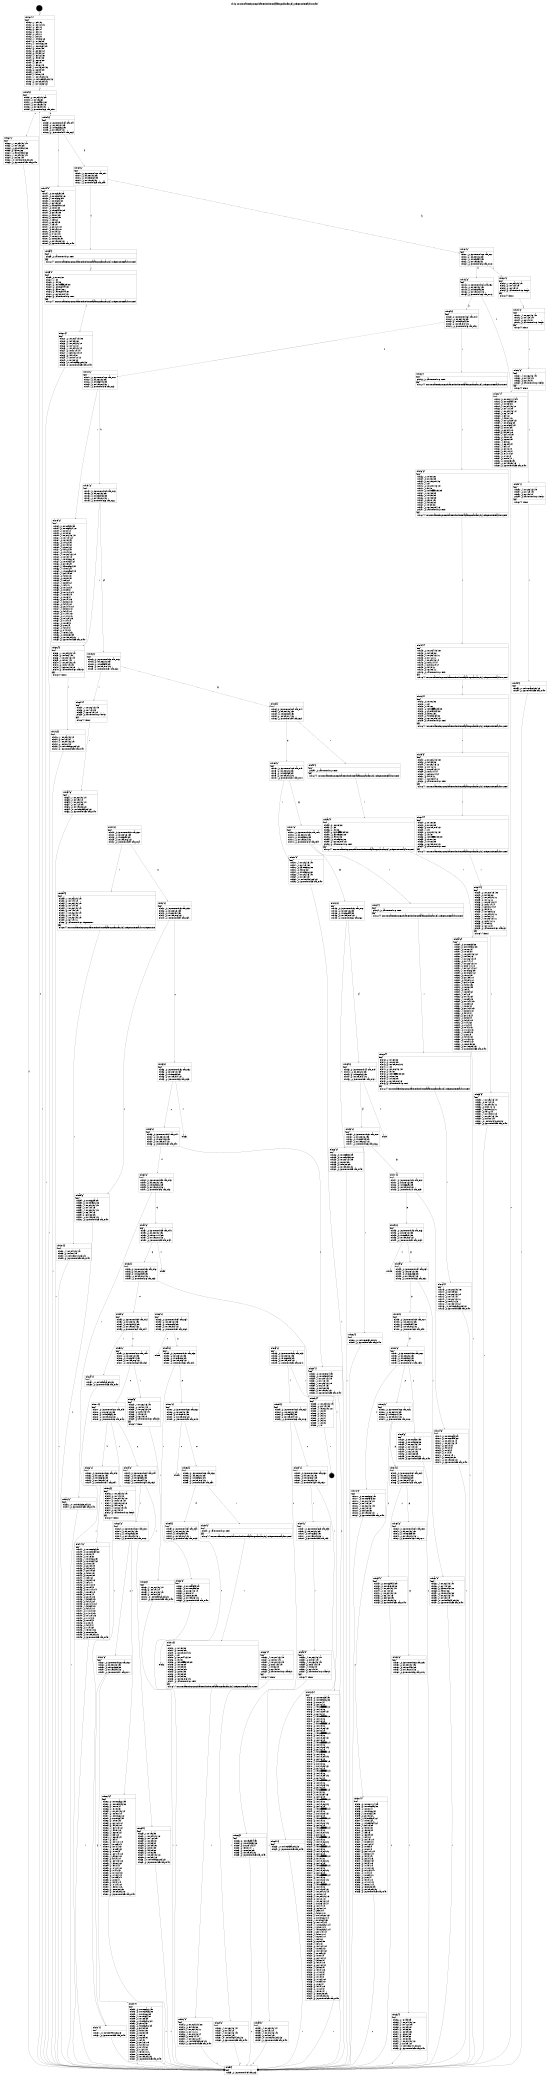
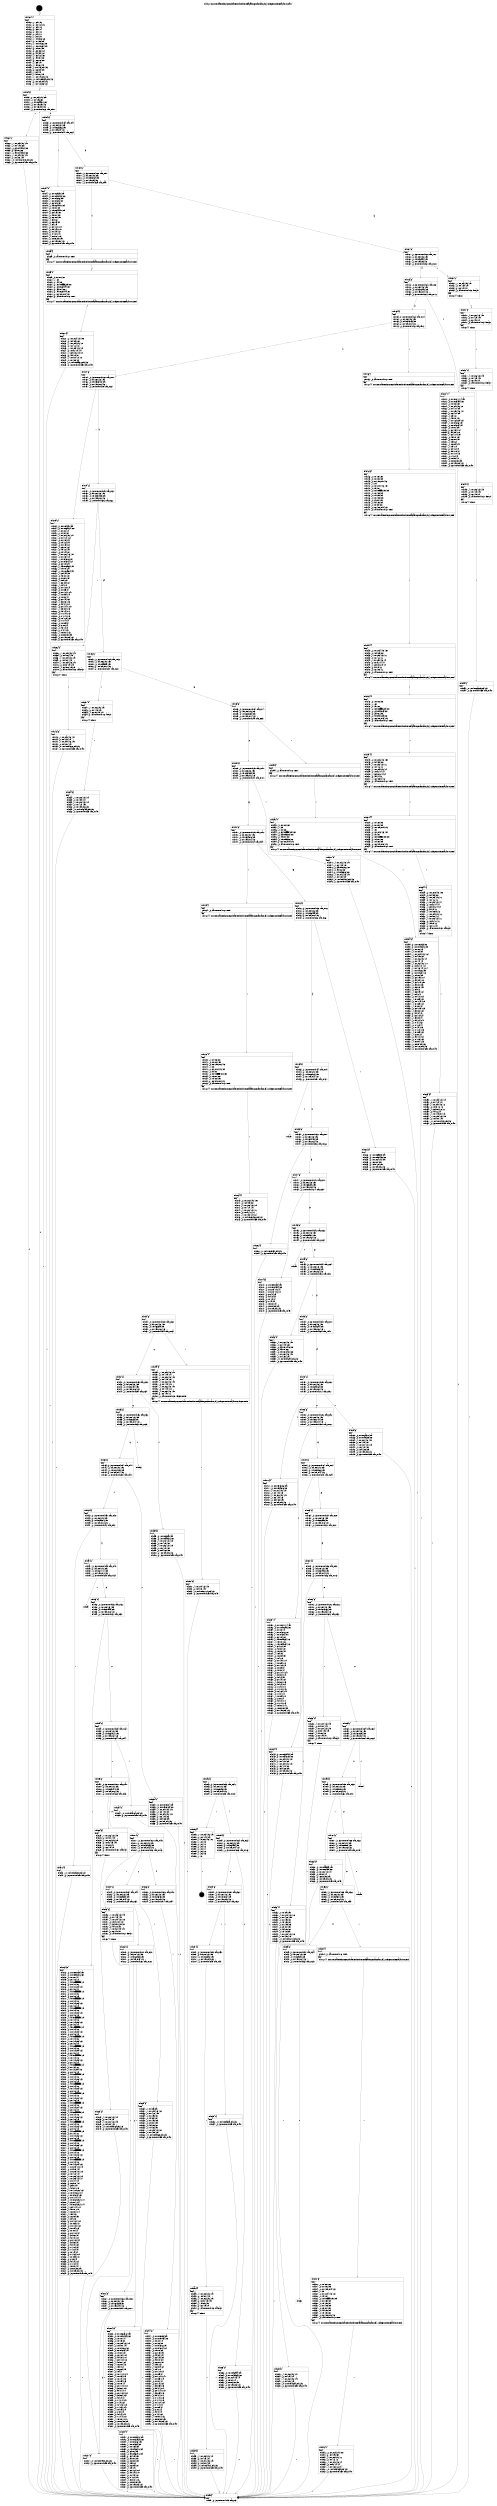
node "0x401e73 [28]": added
